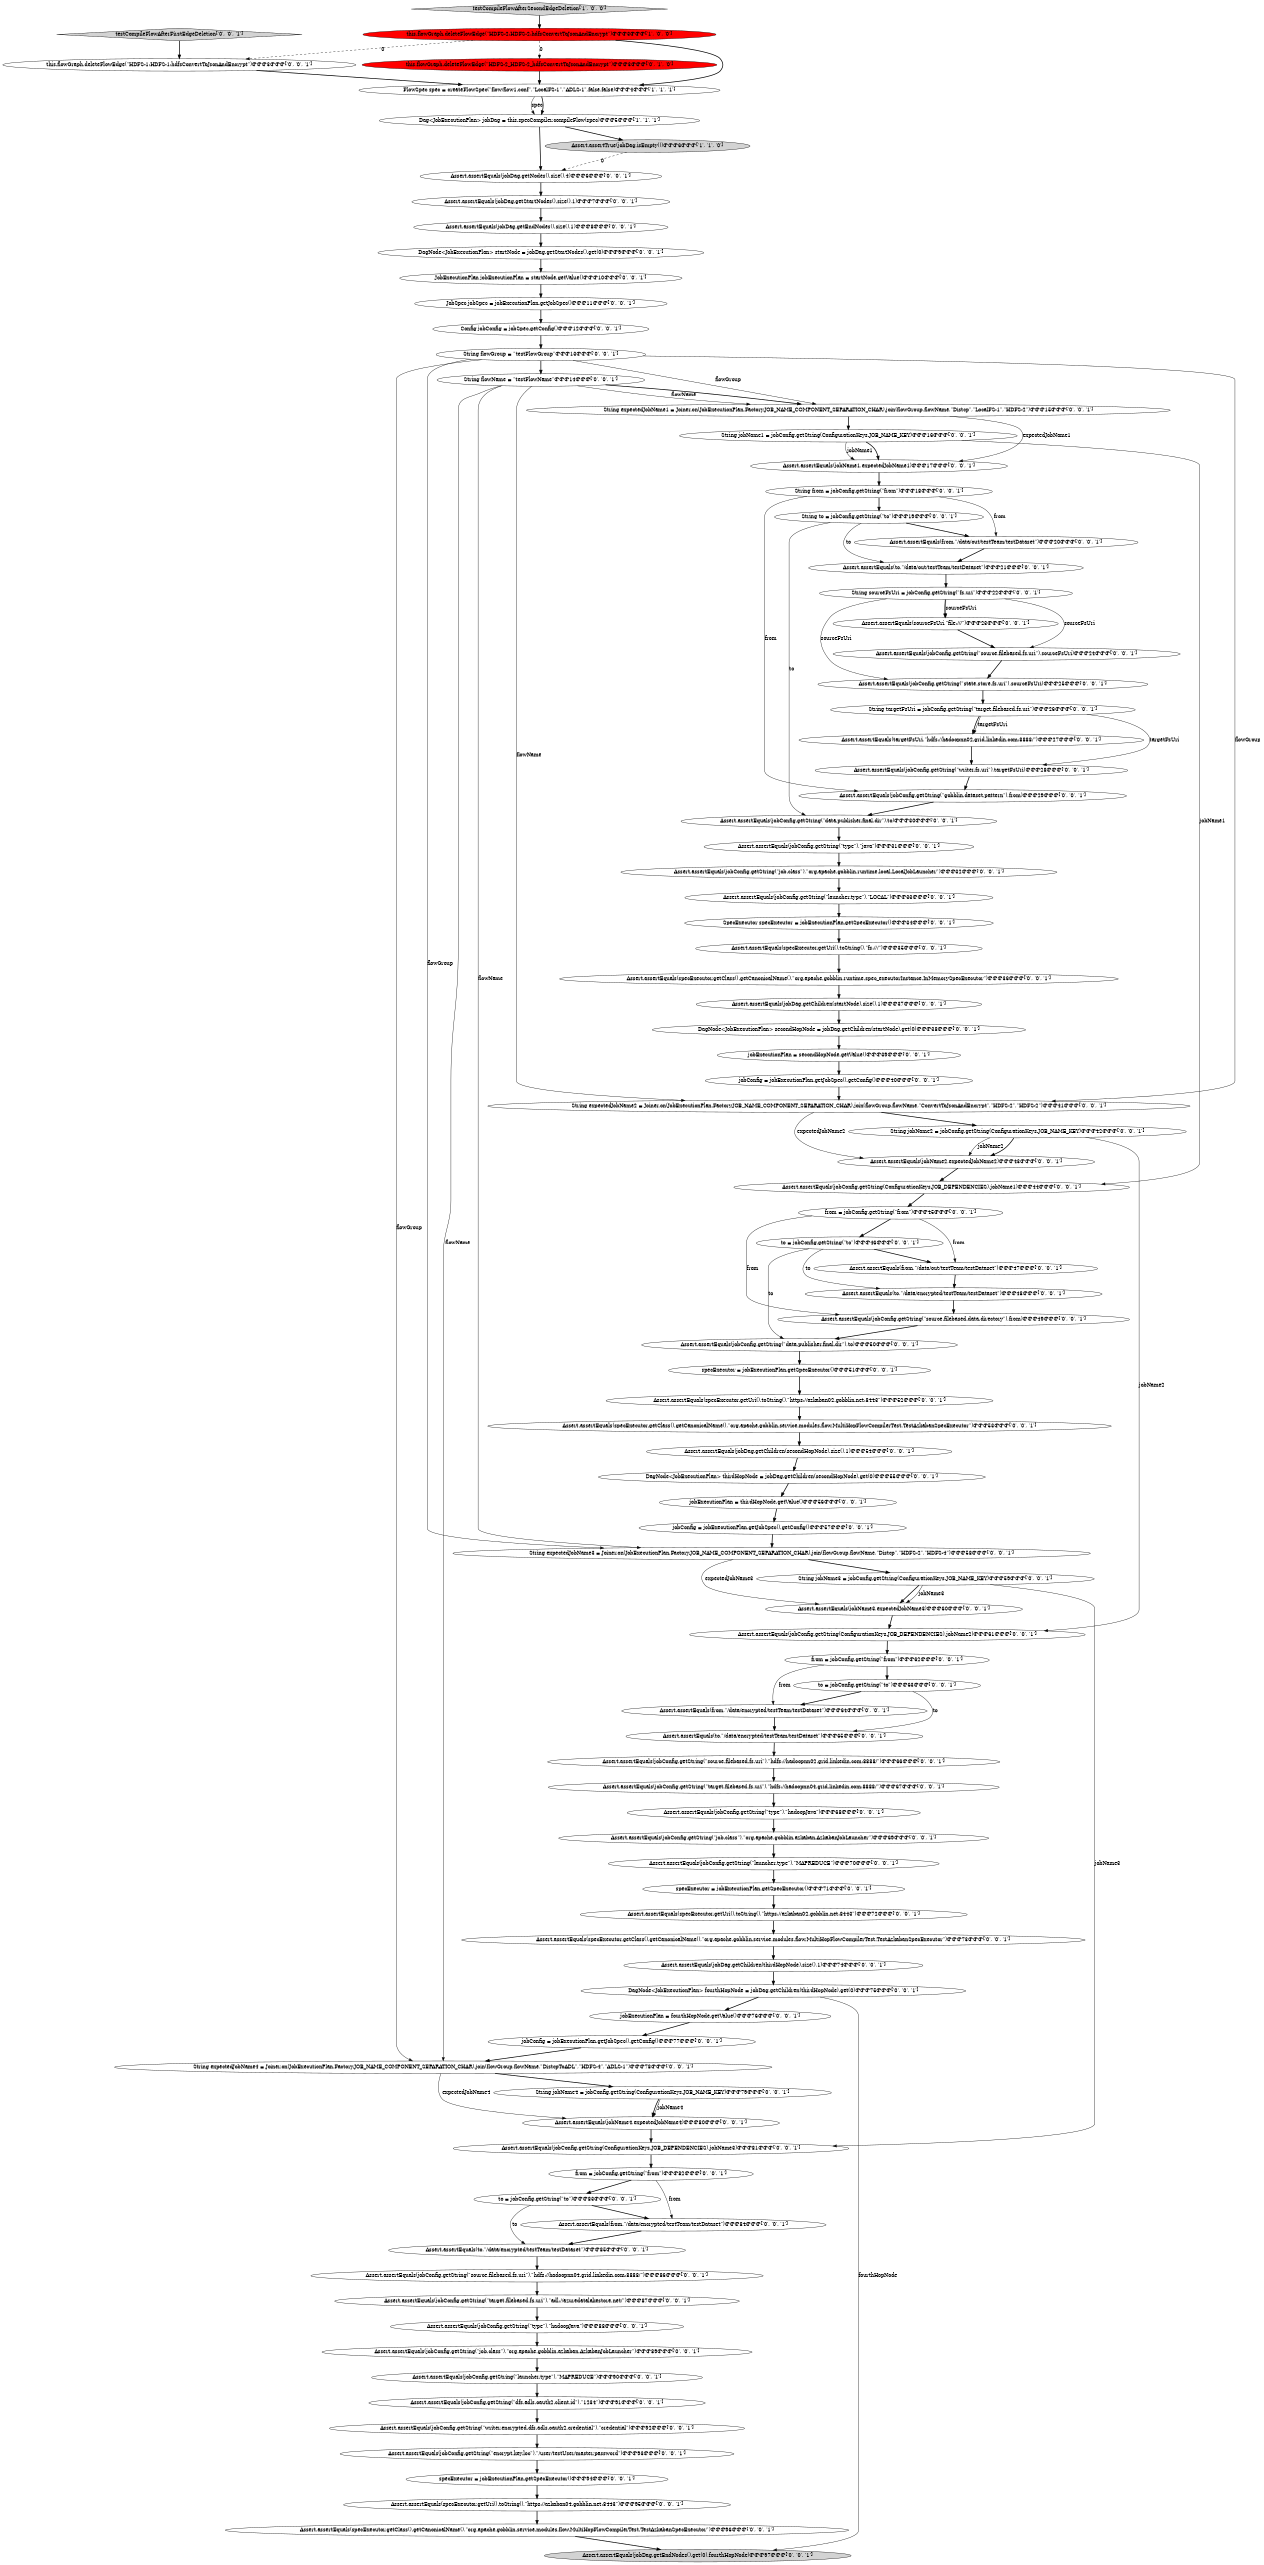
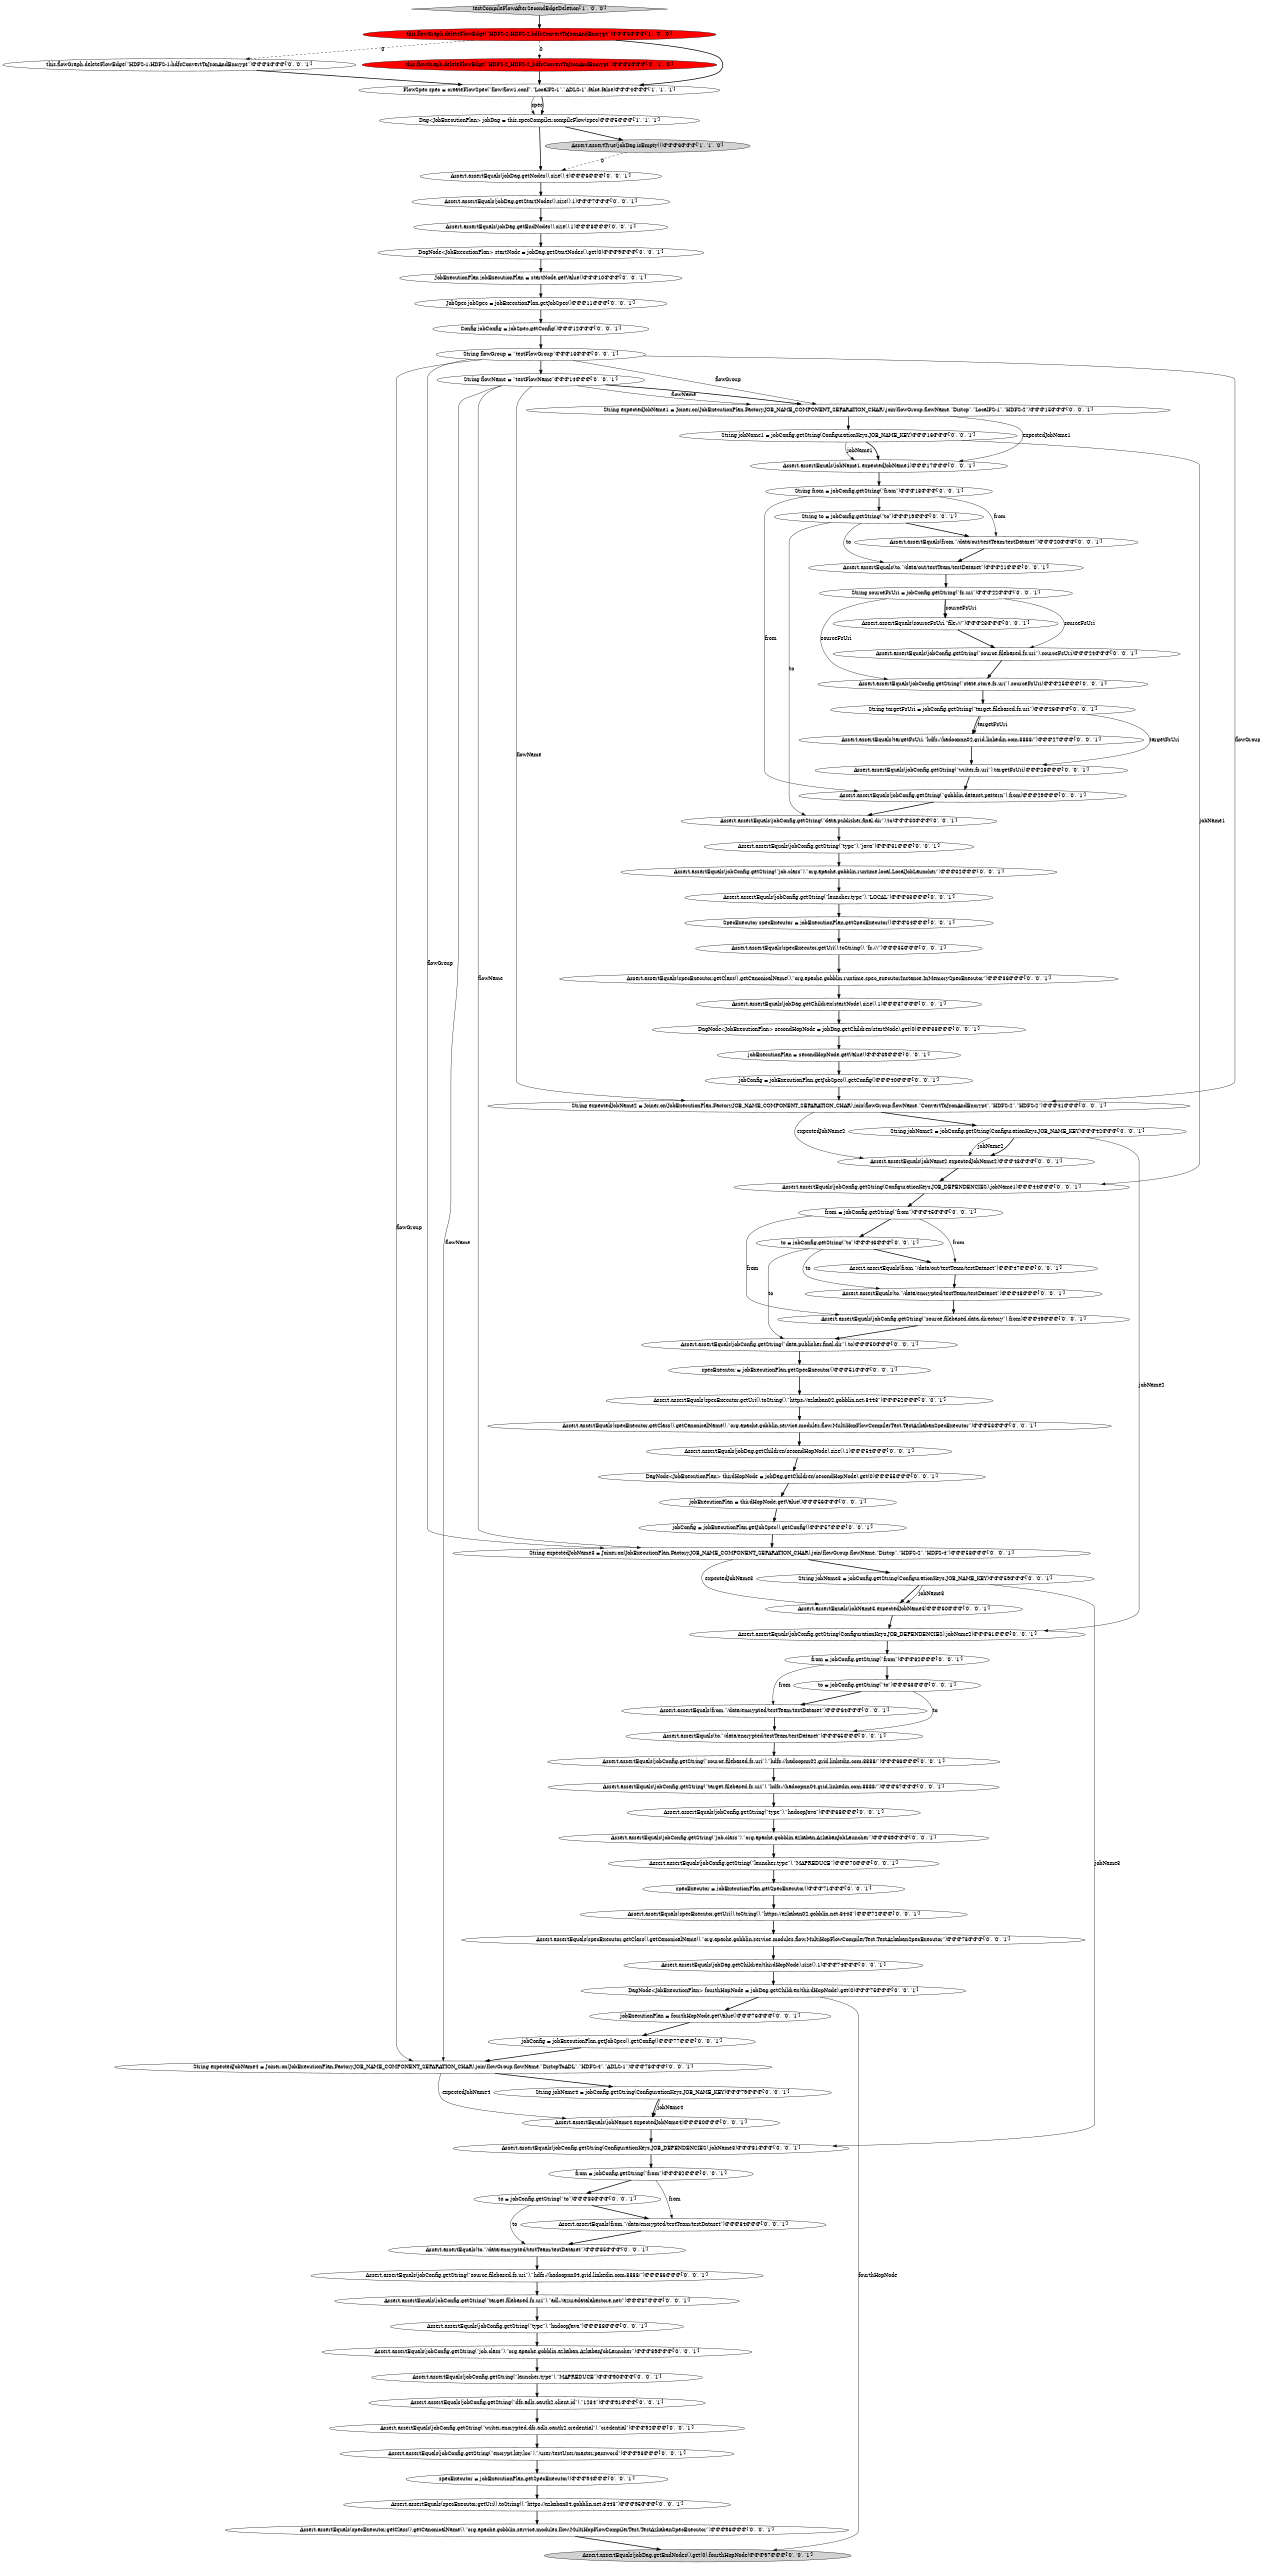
node "testCompileFlowAfterFirstEdgeDeletion['0', '0', '1']": removed
